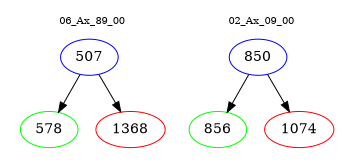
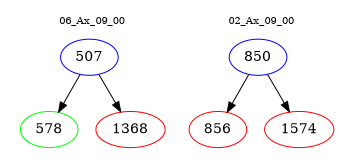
cluster "06_Ax_89_00": label "06_Ax_89_00" -> "06_Ax_09_00"
node "856": color green -> red
node "1074": label "1074" -> "1574"
